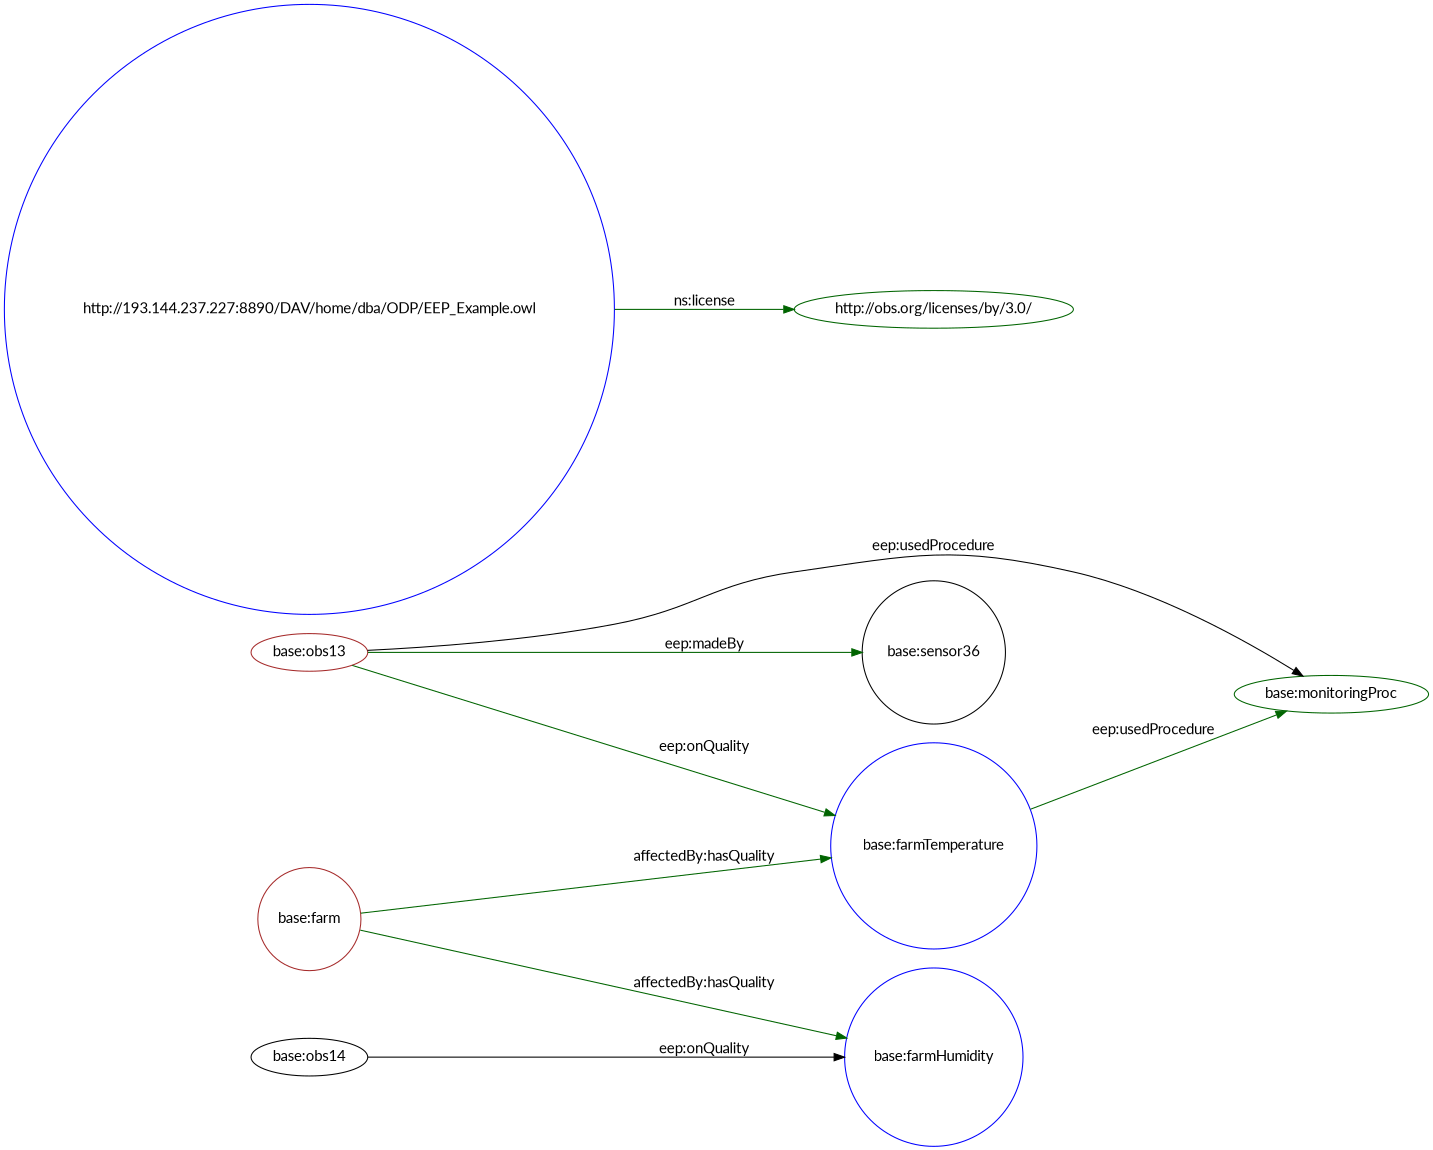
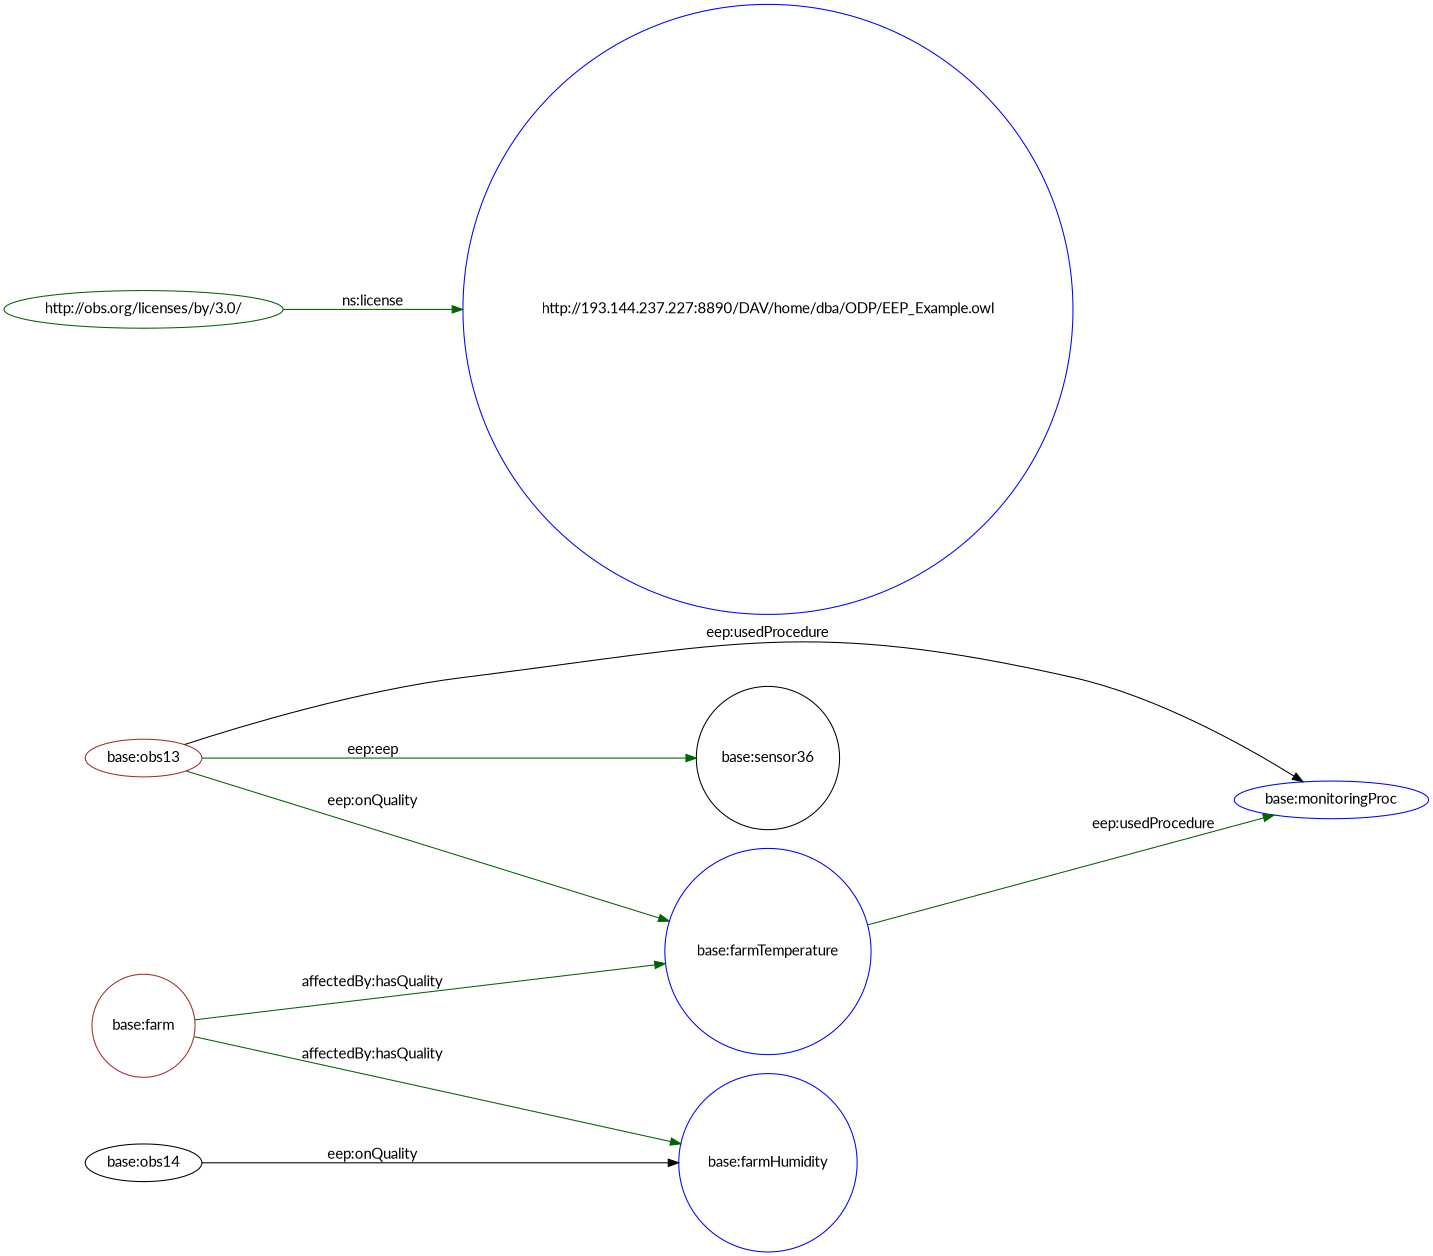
edge "http://193.144.237.227:8890/DAV/home/dba/ODP/EEP_Example.owl" -> "http://obs.org/licenses/by/3.0/": reversed
edge "base:obs13" -> "base:sensor36": label "eep:madeBy" -> "eep:eep"
node "base:monitoringProc": color darkgreen -> blue
